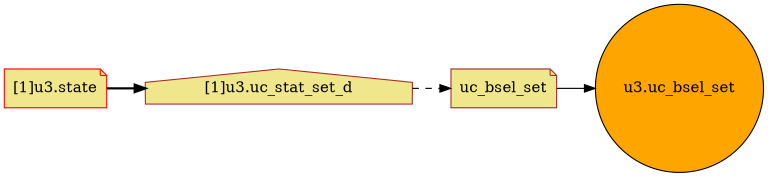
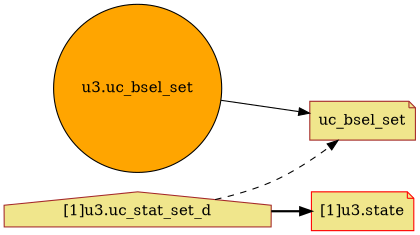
edge "[1]u3.state" -> "[1]u3.uc_stat_set_d": reversed
edge "uc_bsel_set" -> "u3.uc_bsel_set": reversed
